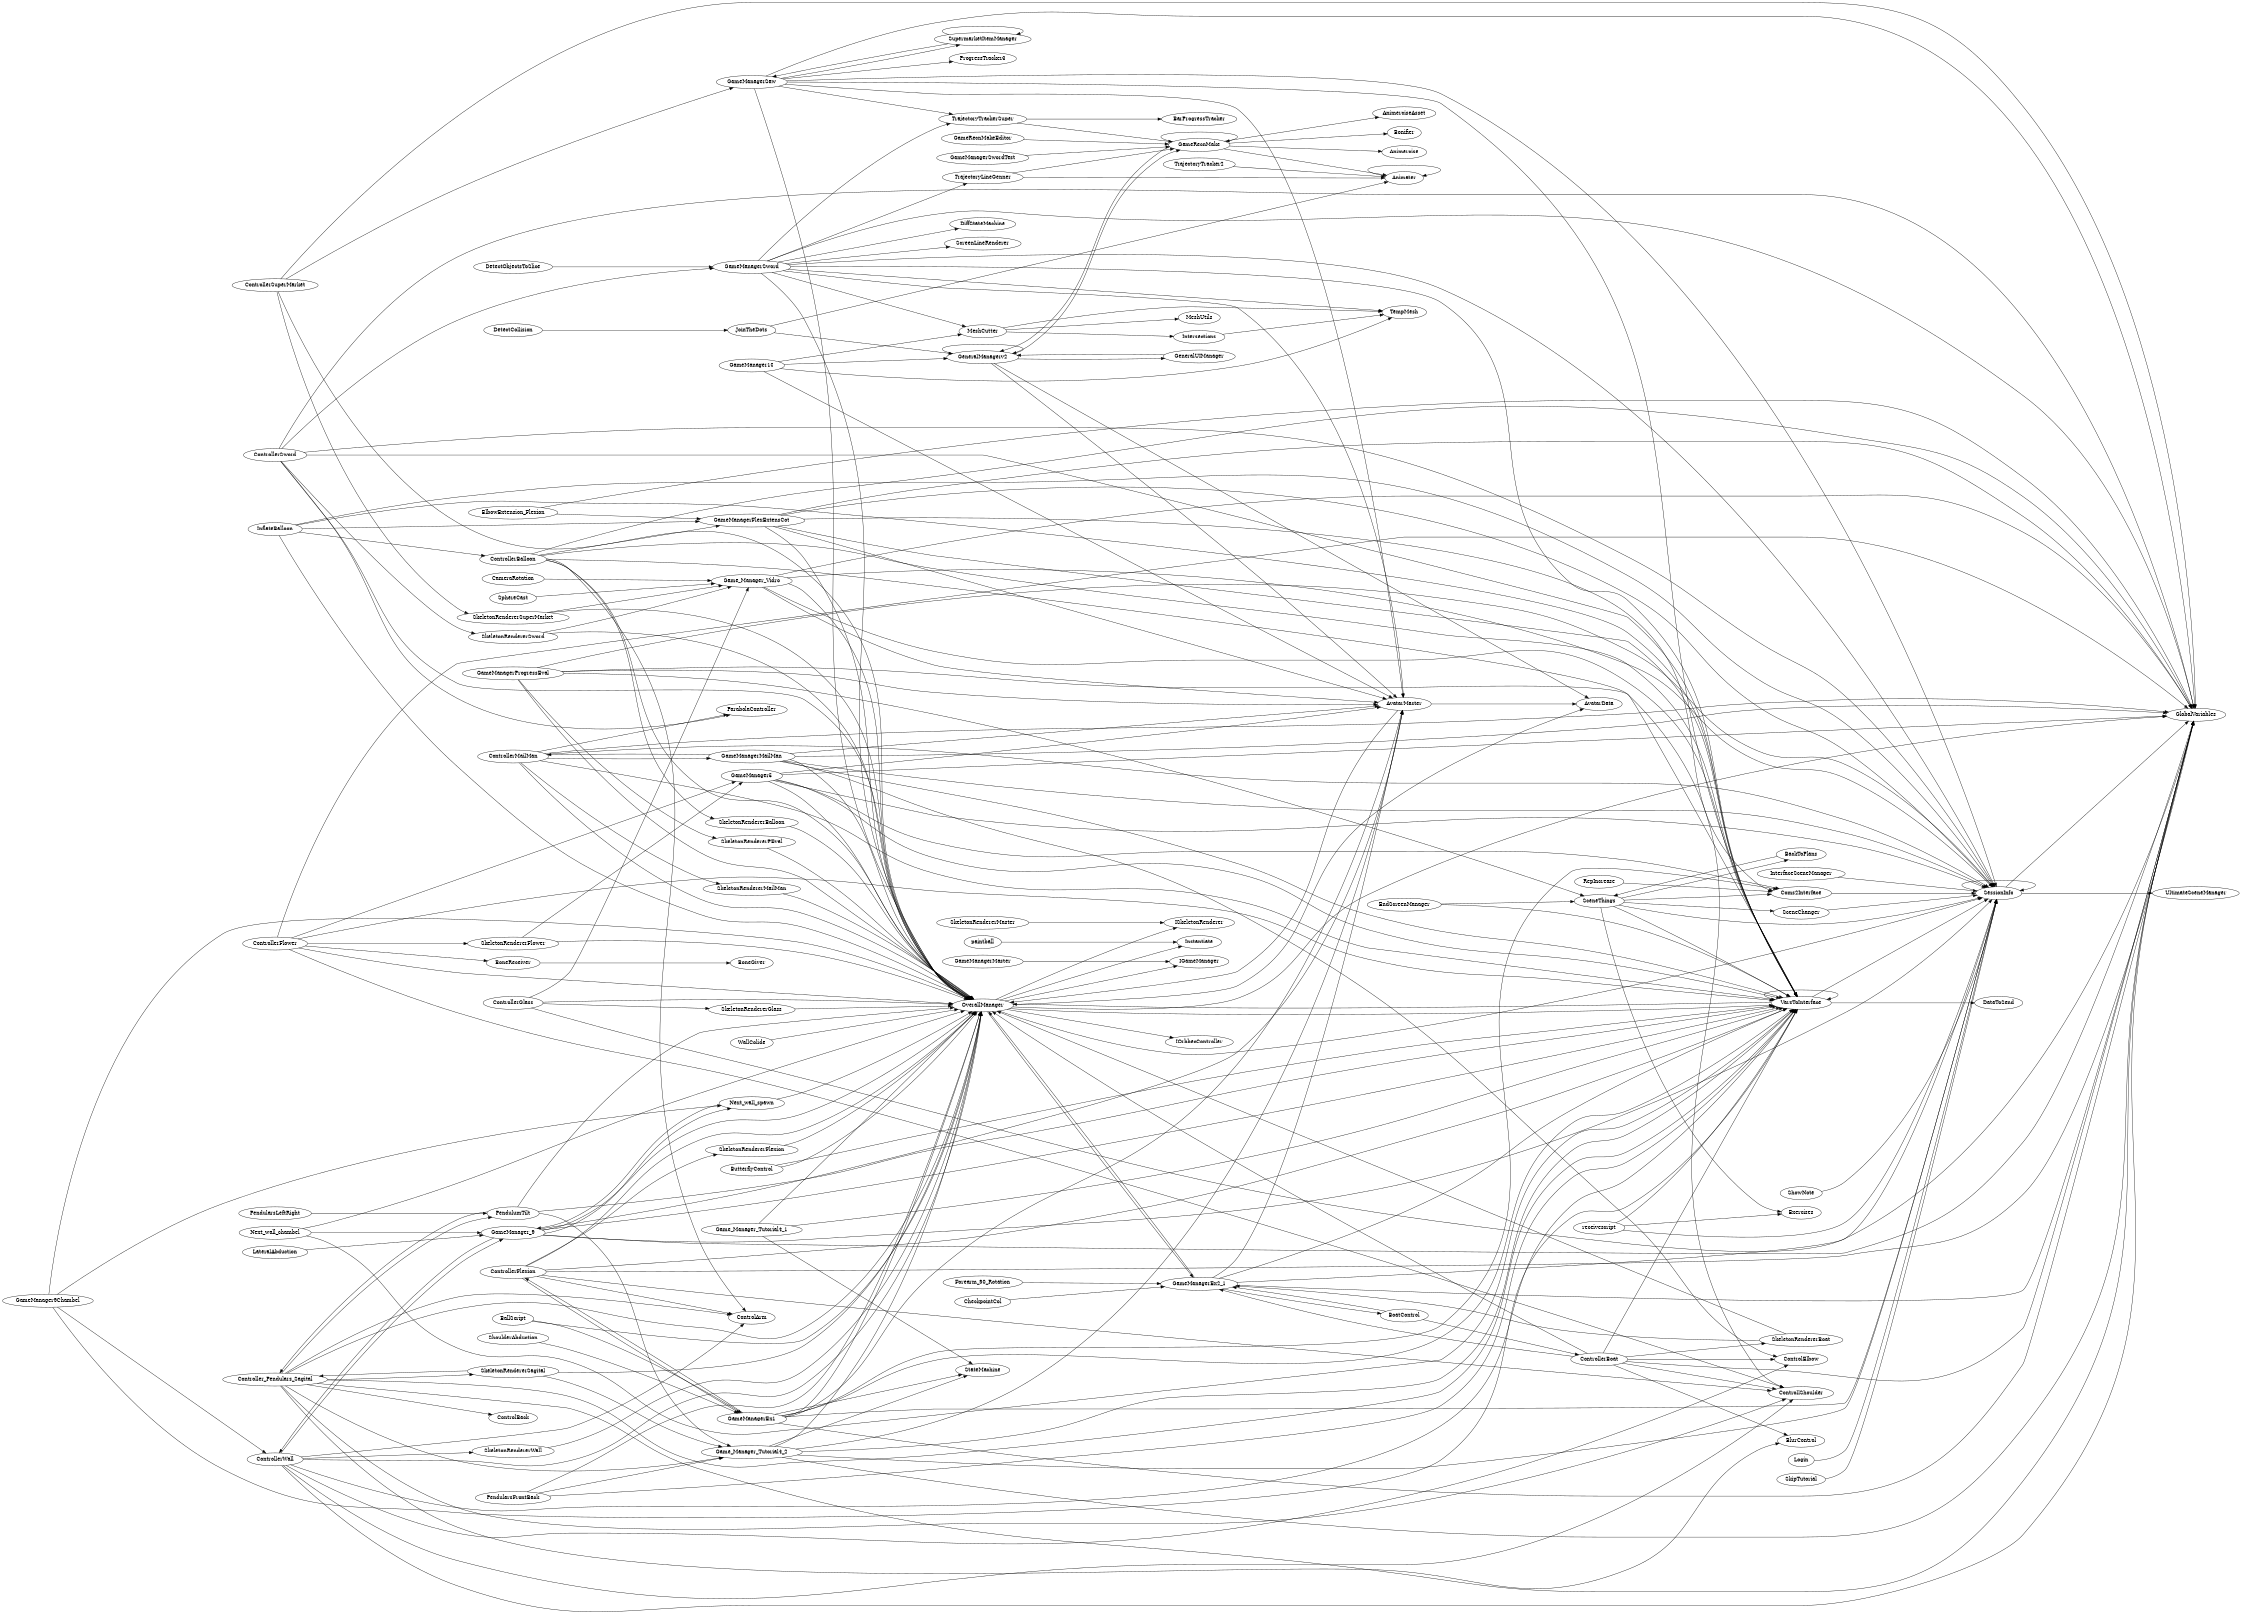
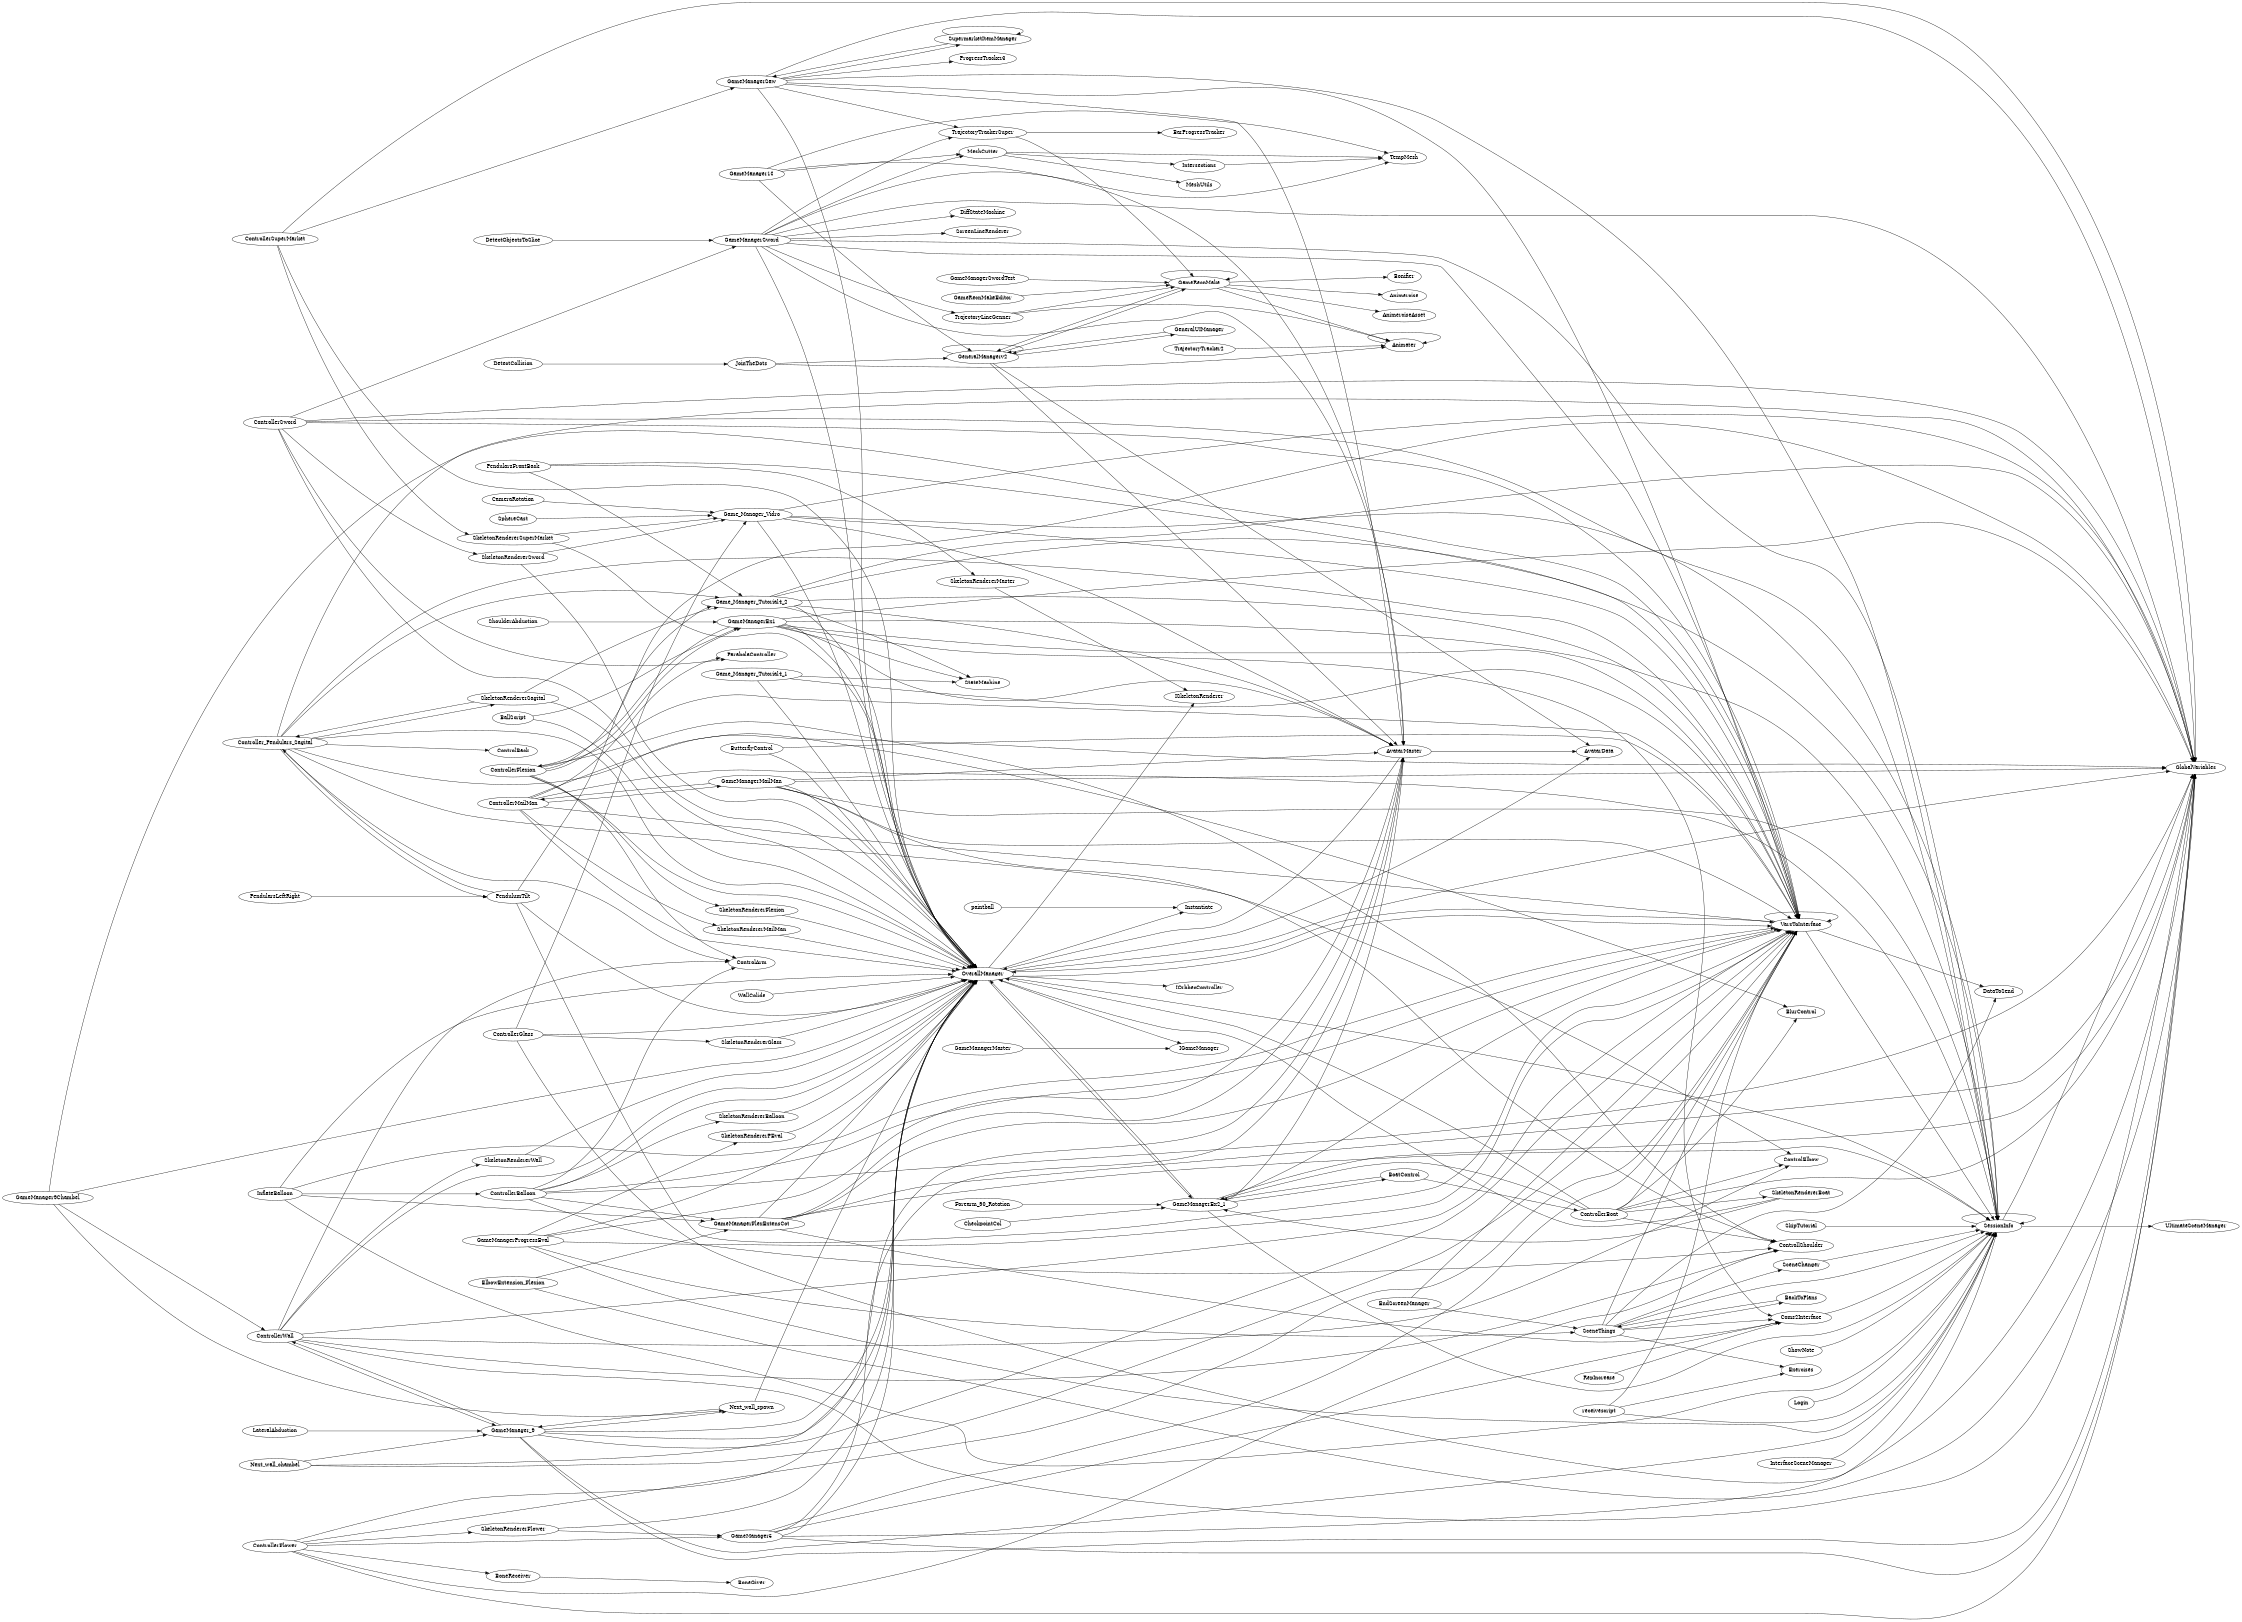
edge "SceneThings" -> "DataToSend": added
edge "PendularsFrontBack" -> "OverallManager": now "PendularsFrontBack" -> "SkeletonRendererMaster"
